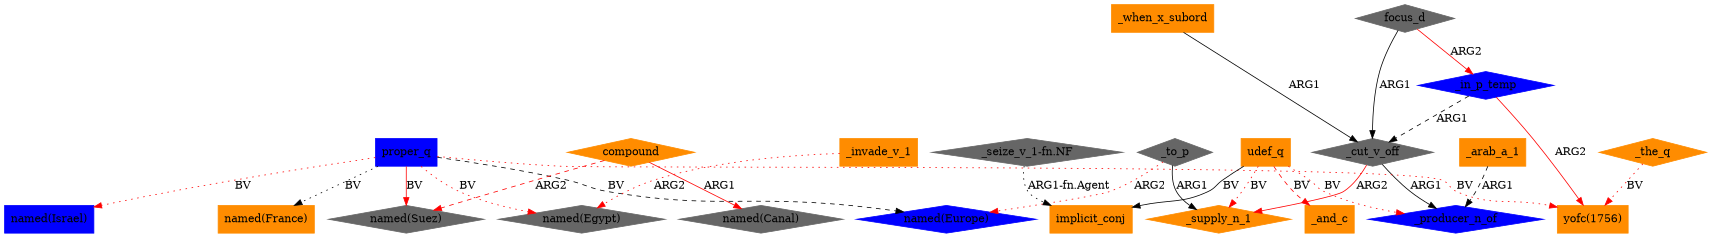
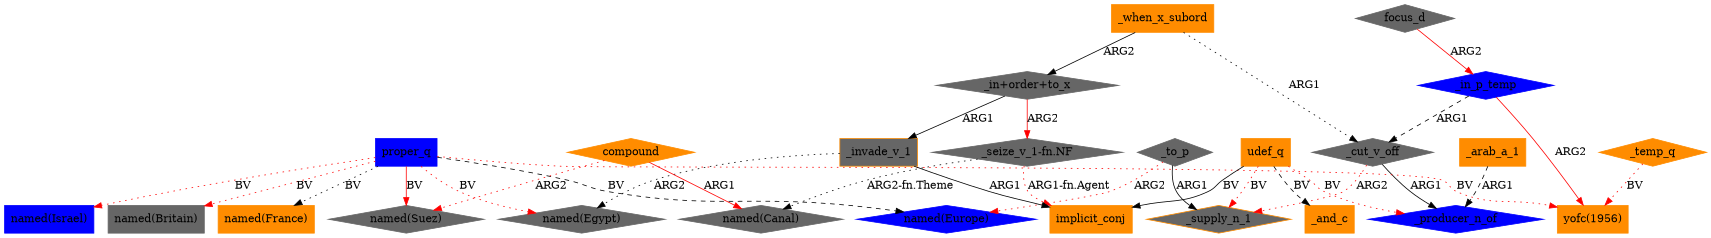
edge "focus_d" -> "_cut_v_off": removed, label "ARG1"
node "_in+order+to_x": added
edge "_when_x_subord" -> "_cut_v_off": style solid -> dotted
node "_invade_v_1": fillcolor darkorange -> gray40
node "_the_q": label "_the_q" -> "_temp_q"
edge "_invade_v_1" -> "named(Egypt)": color red -> black
edge "_seize_v_1-fn.NF" -> "named(Canal)": added, label "ARG2-fn.Theme"
edge "compound" -> "named(Suez)": style dashed -> dotted
edge "udef_q" -> "_and_c": color red -> black
edge "_invade_v_1" -> "implicit_conj": added, label "ARG1"
edge "_seize_v_1-fn.NF" -> "implicit_conj": color black -> red
edge "_cut_v_off" -> "_supply_n_1": style solid -> dotted
node "named(Britain)": added
node "_supply_n_1": fillcolor darkorange -> gray40
node "yofc(1756)": label "yofc(1756)" -> "yofc(1956)"
